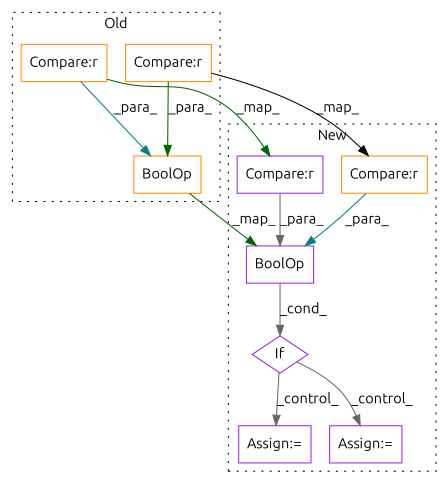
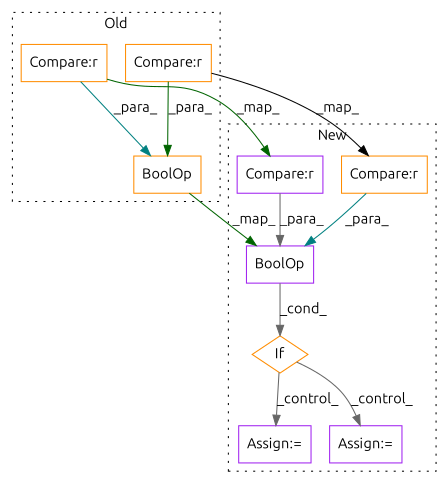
node "If": color purple -> darkorange
